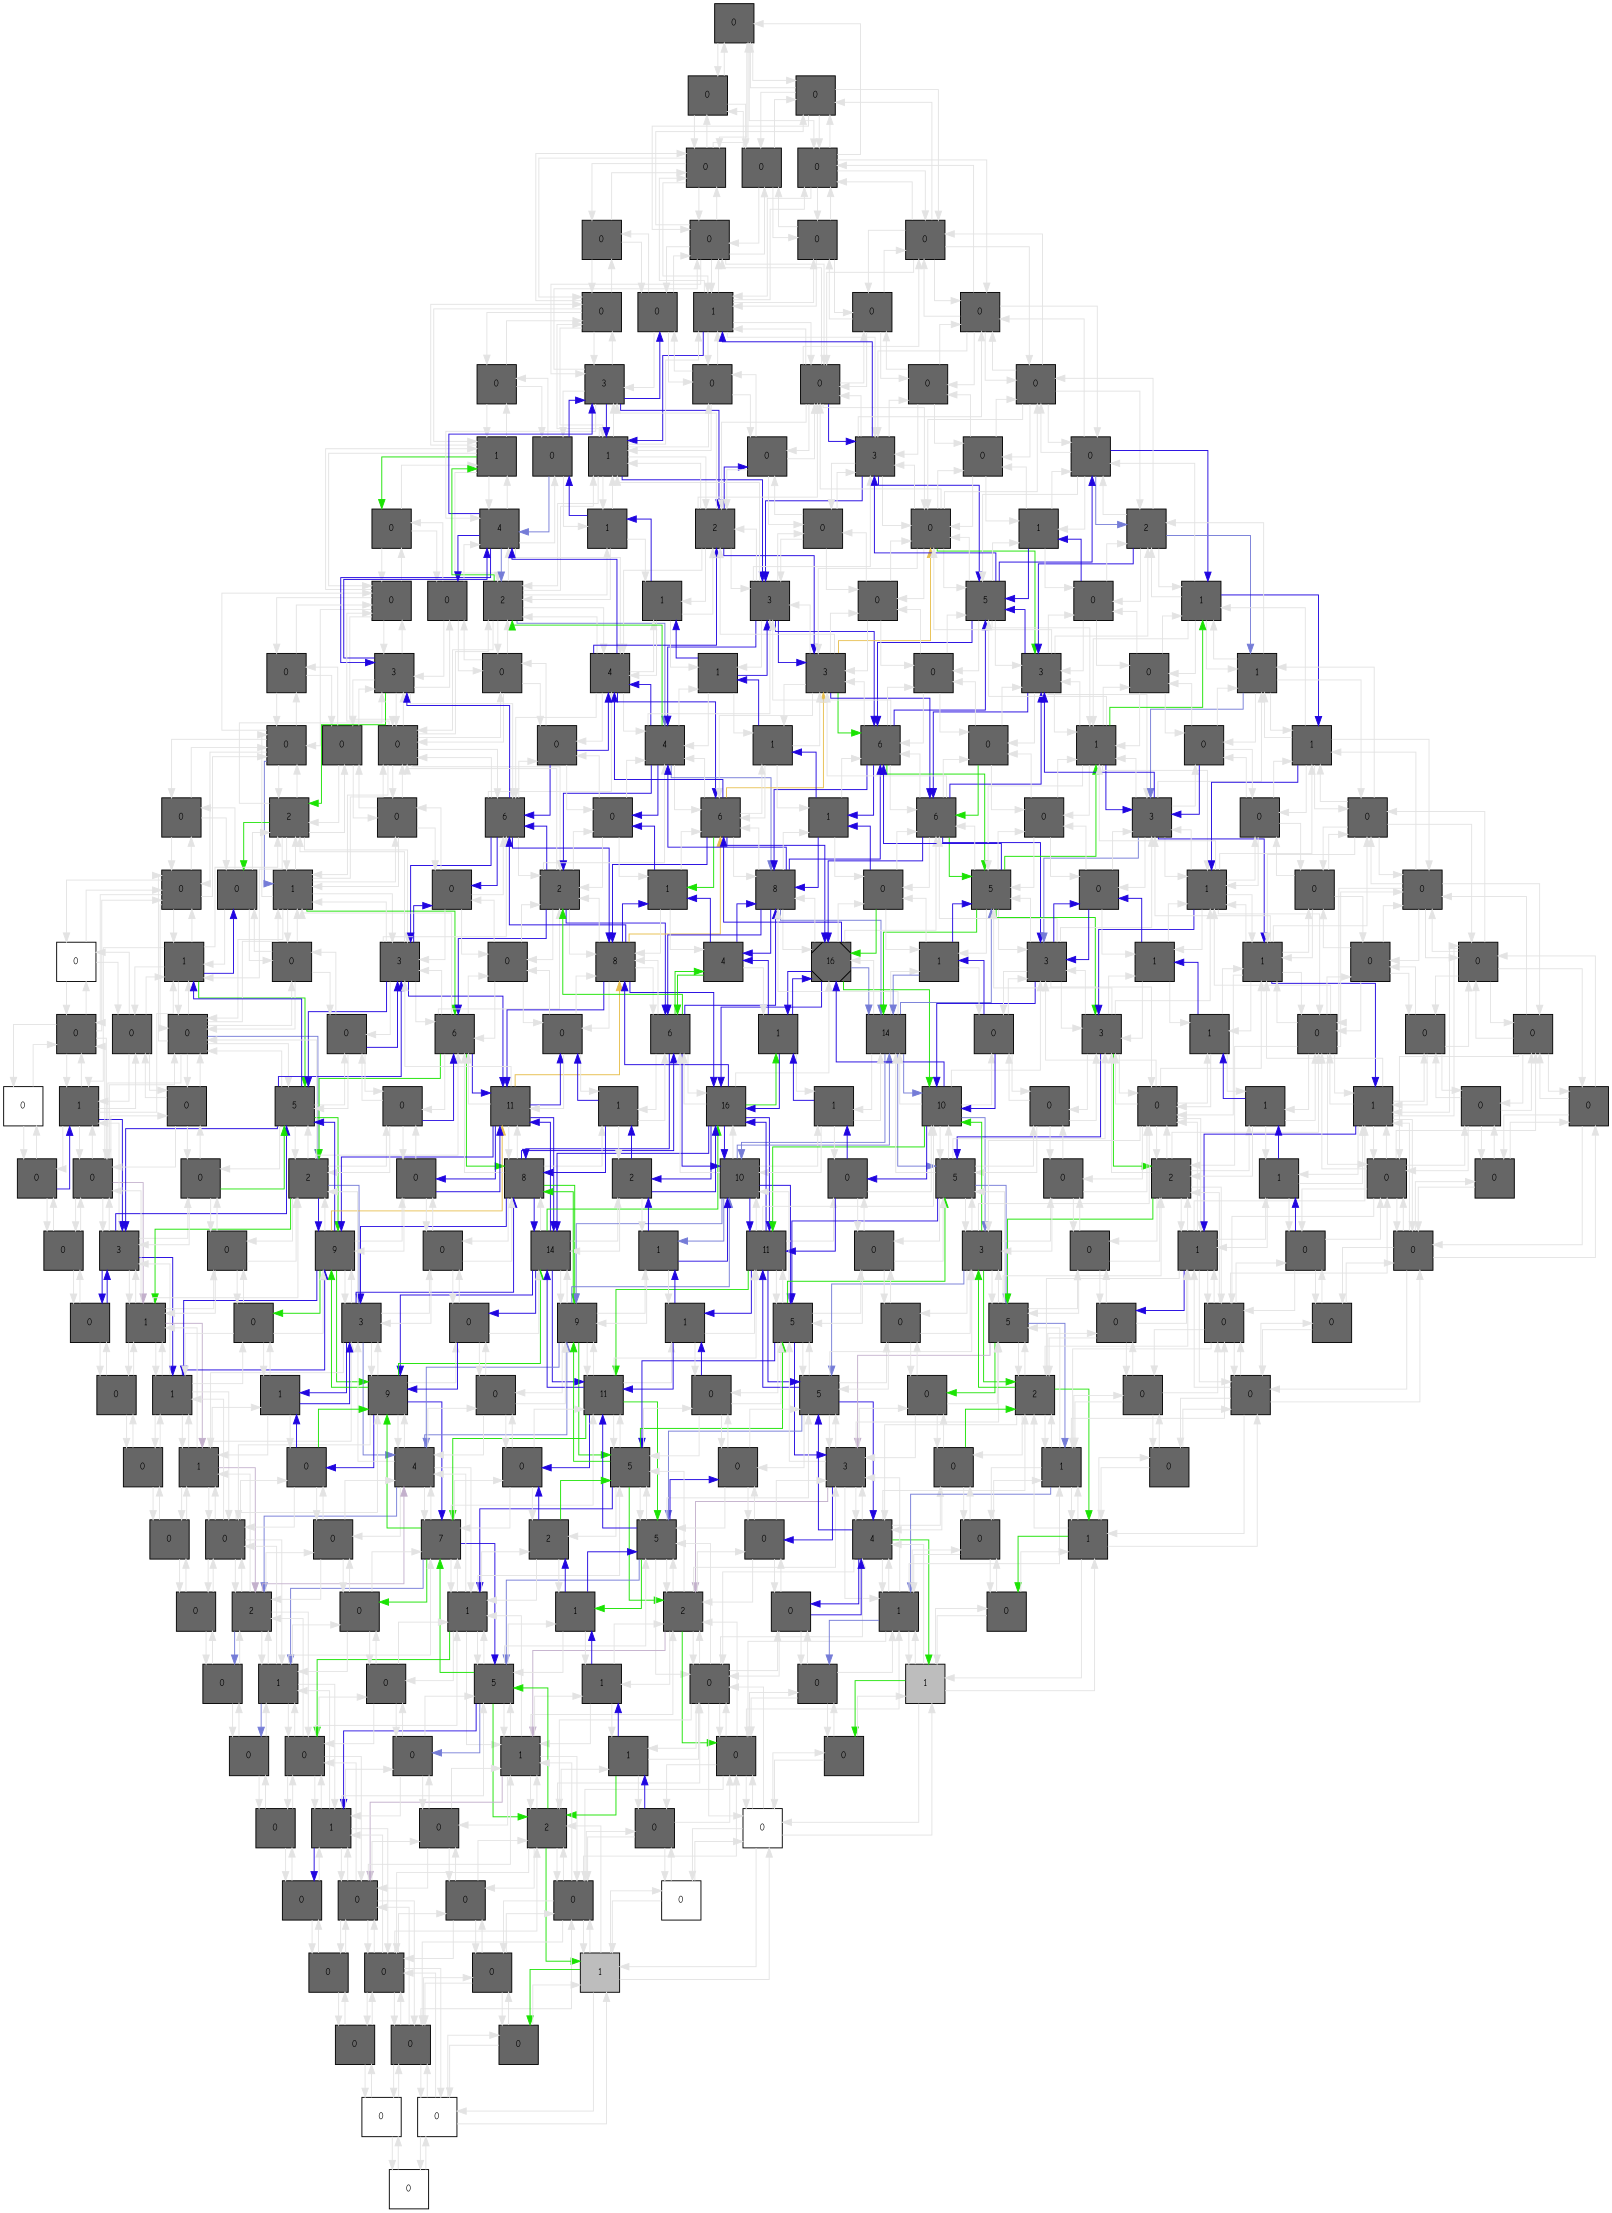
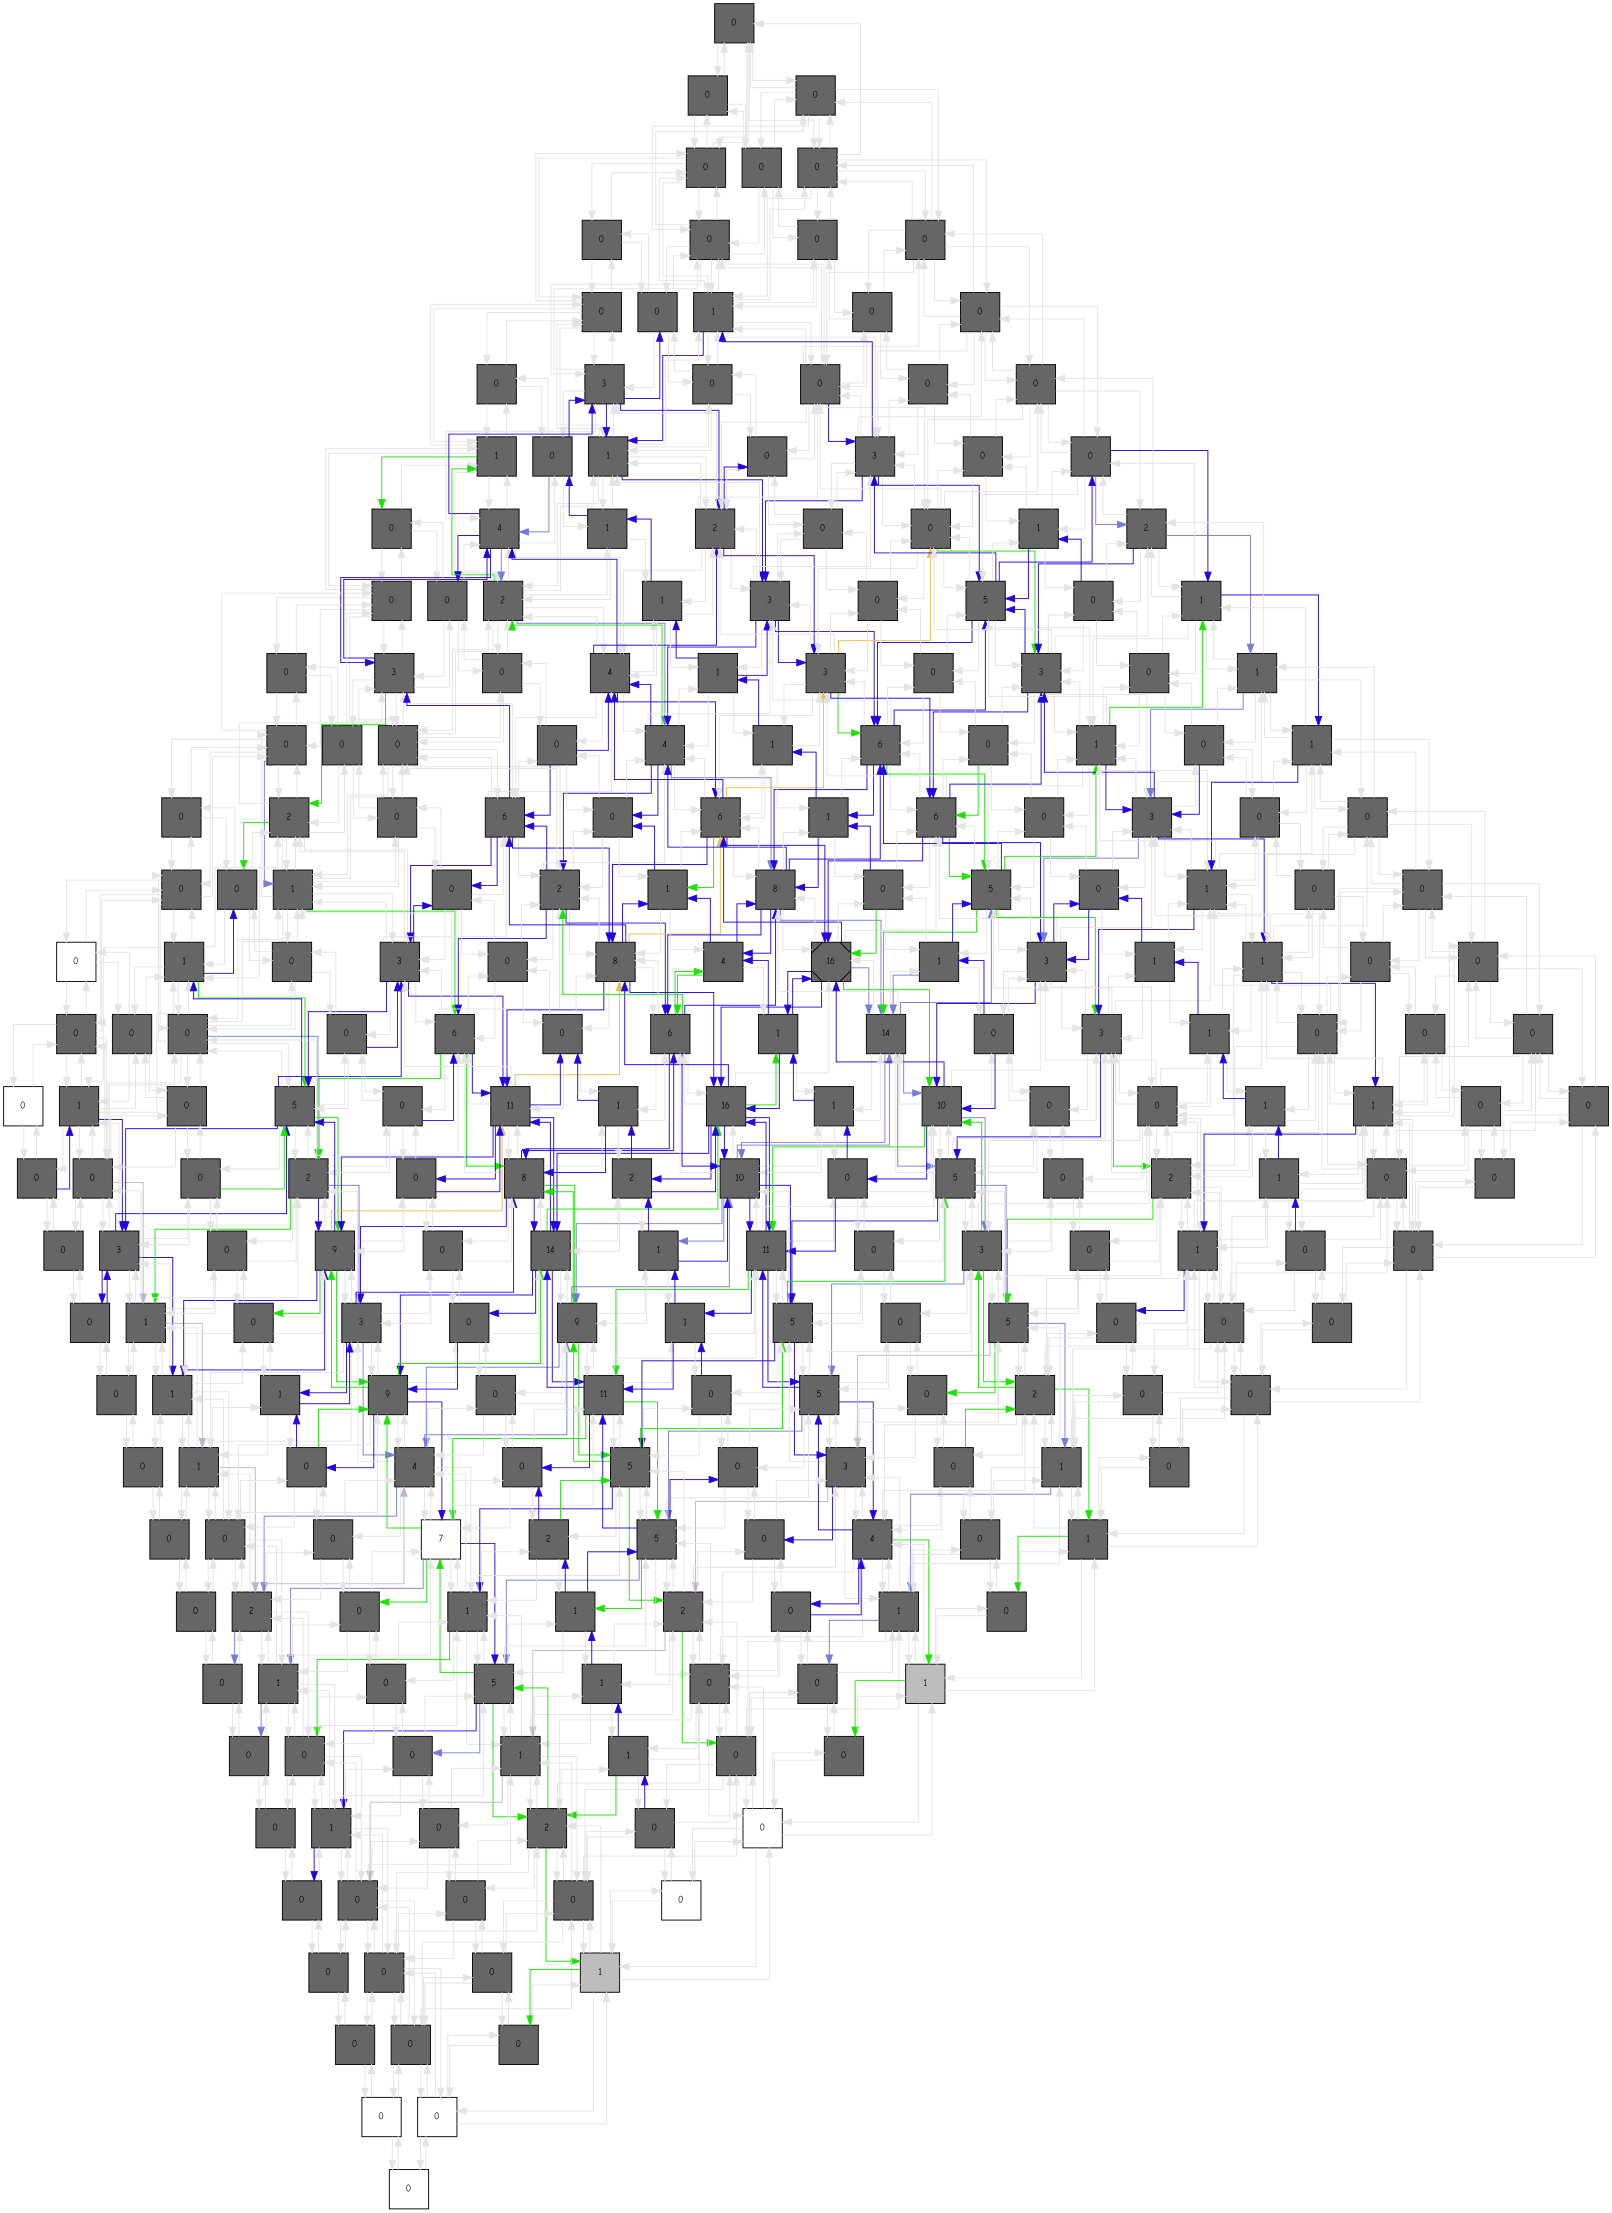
node "7": fillcolor #666666 -> #ffffff
